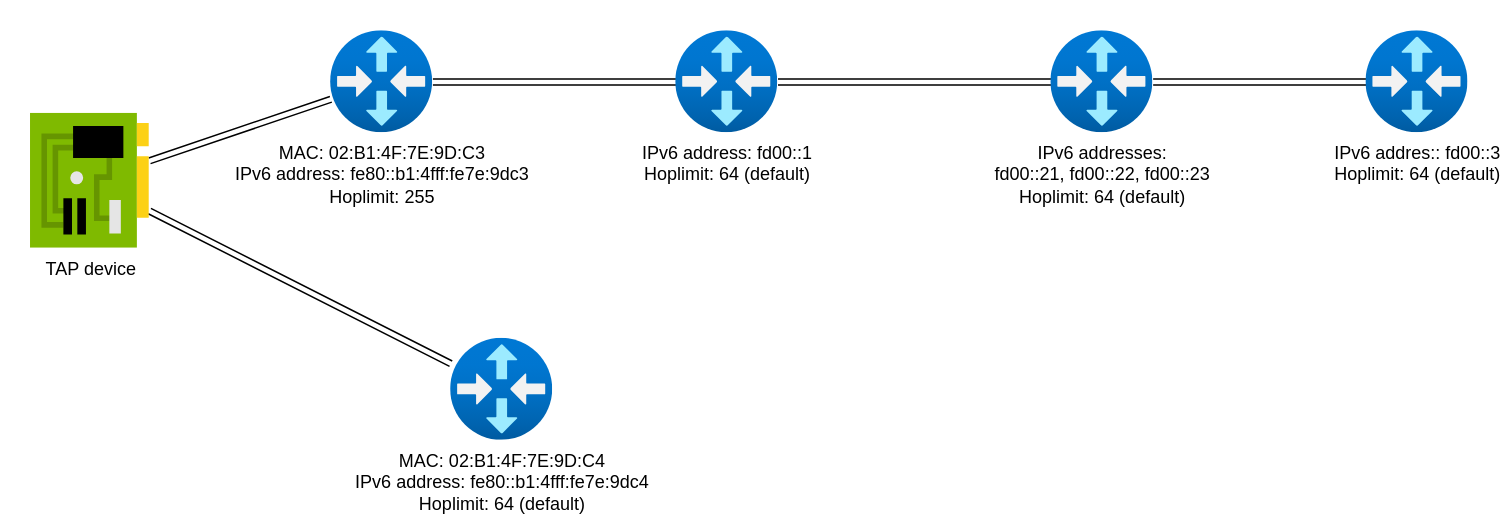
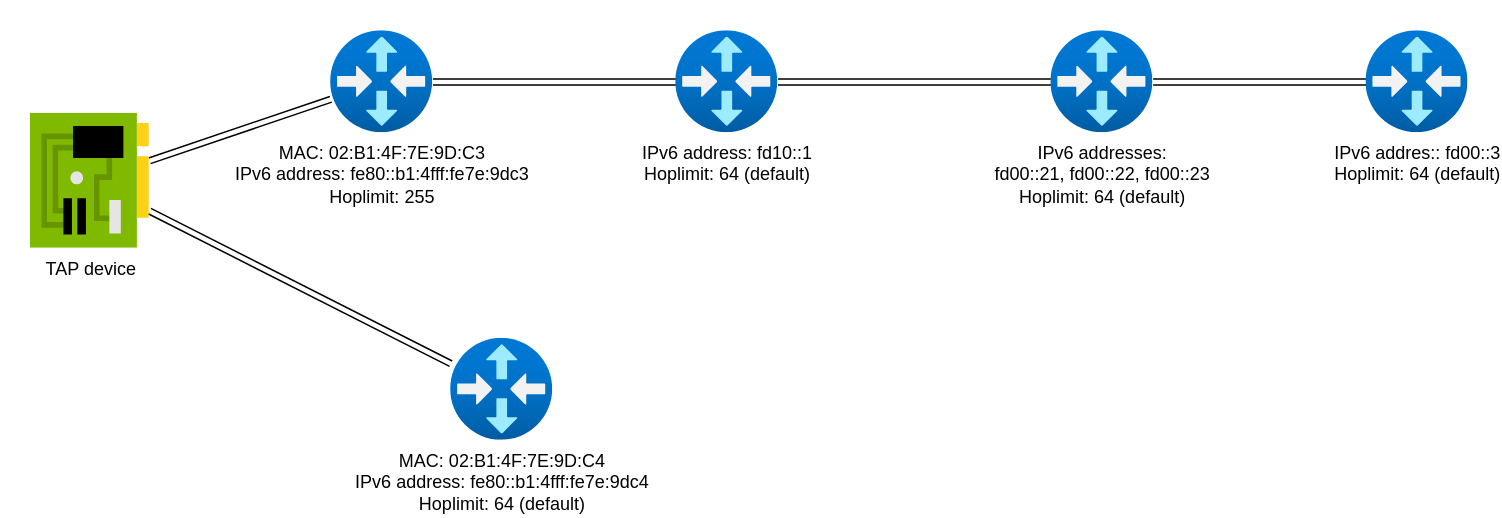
node "IPv6 address: fd00::1 Hoplimit: 64 (default)": label "IPv6 address: fd00::1 Hoplimit: 64 (default)" -> "IPv6 address: fd10::1 Hoplimit: 64 (default)"
